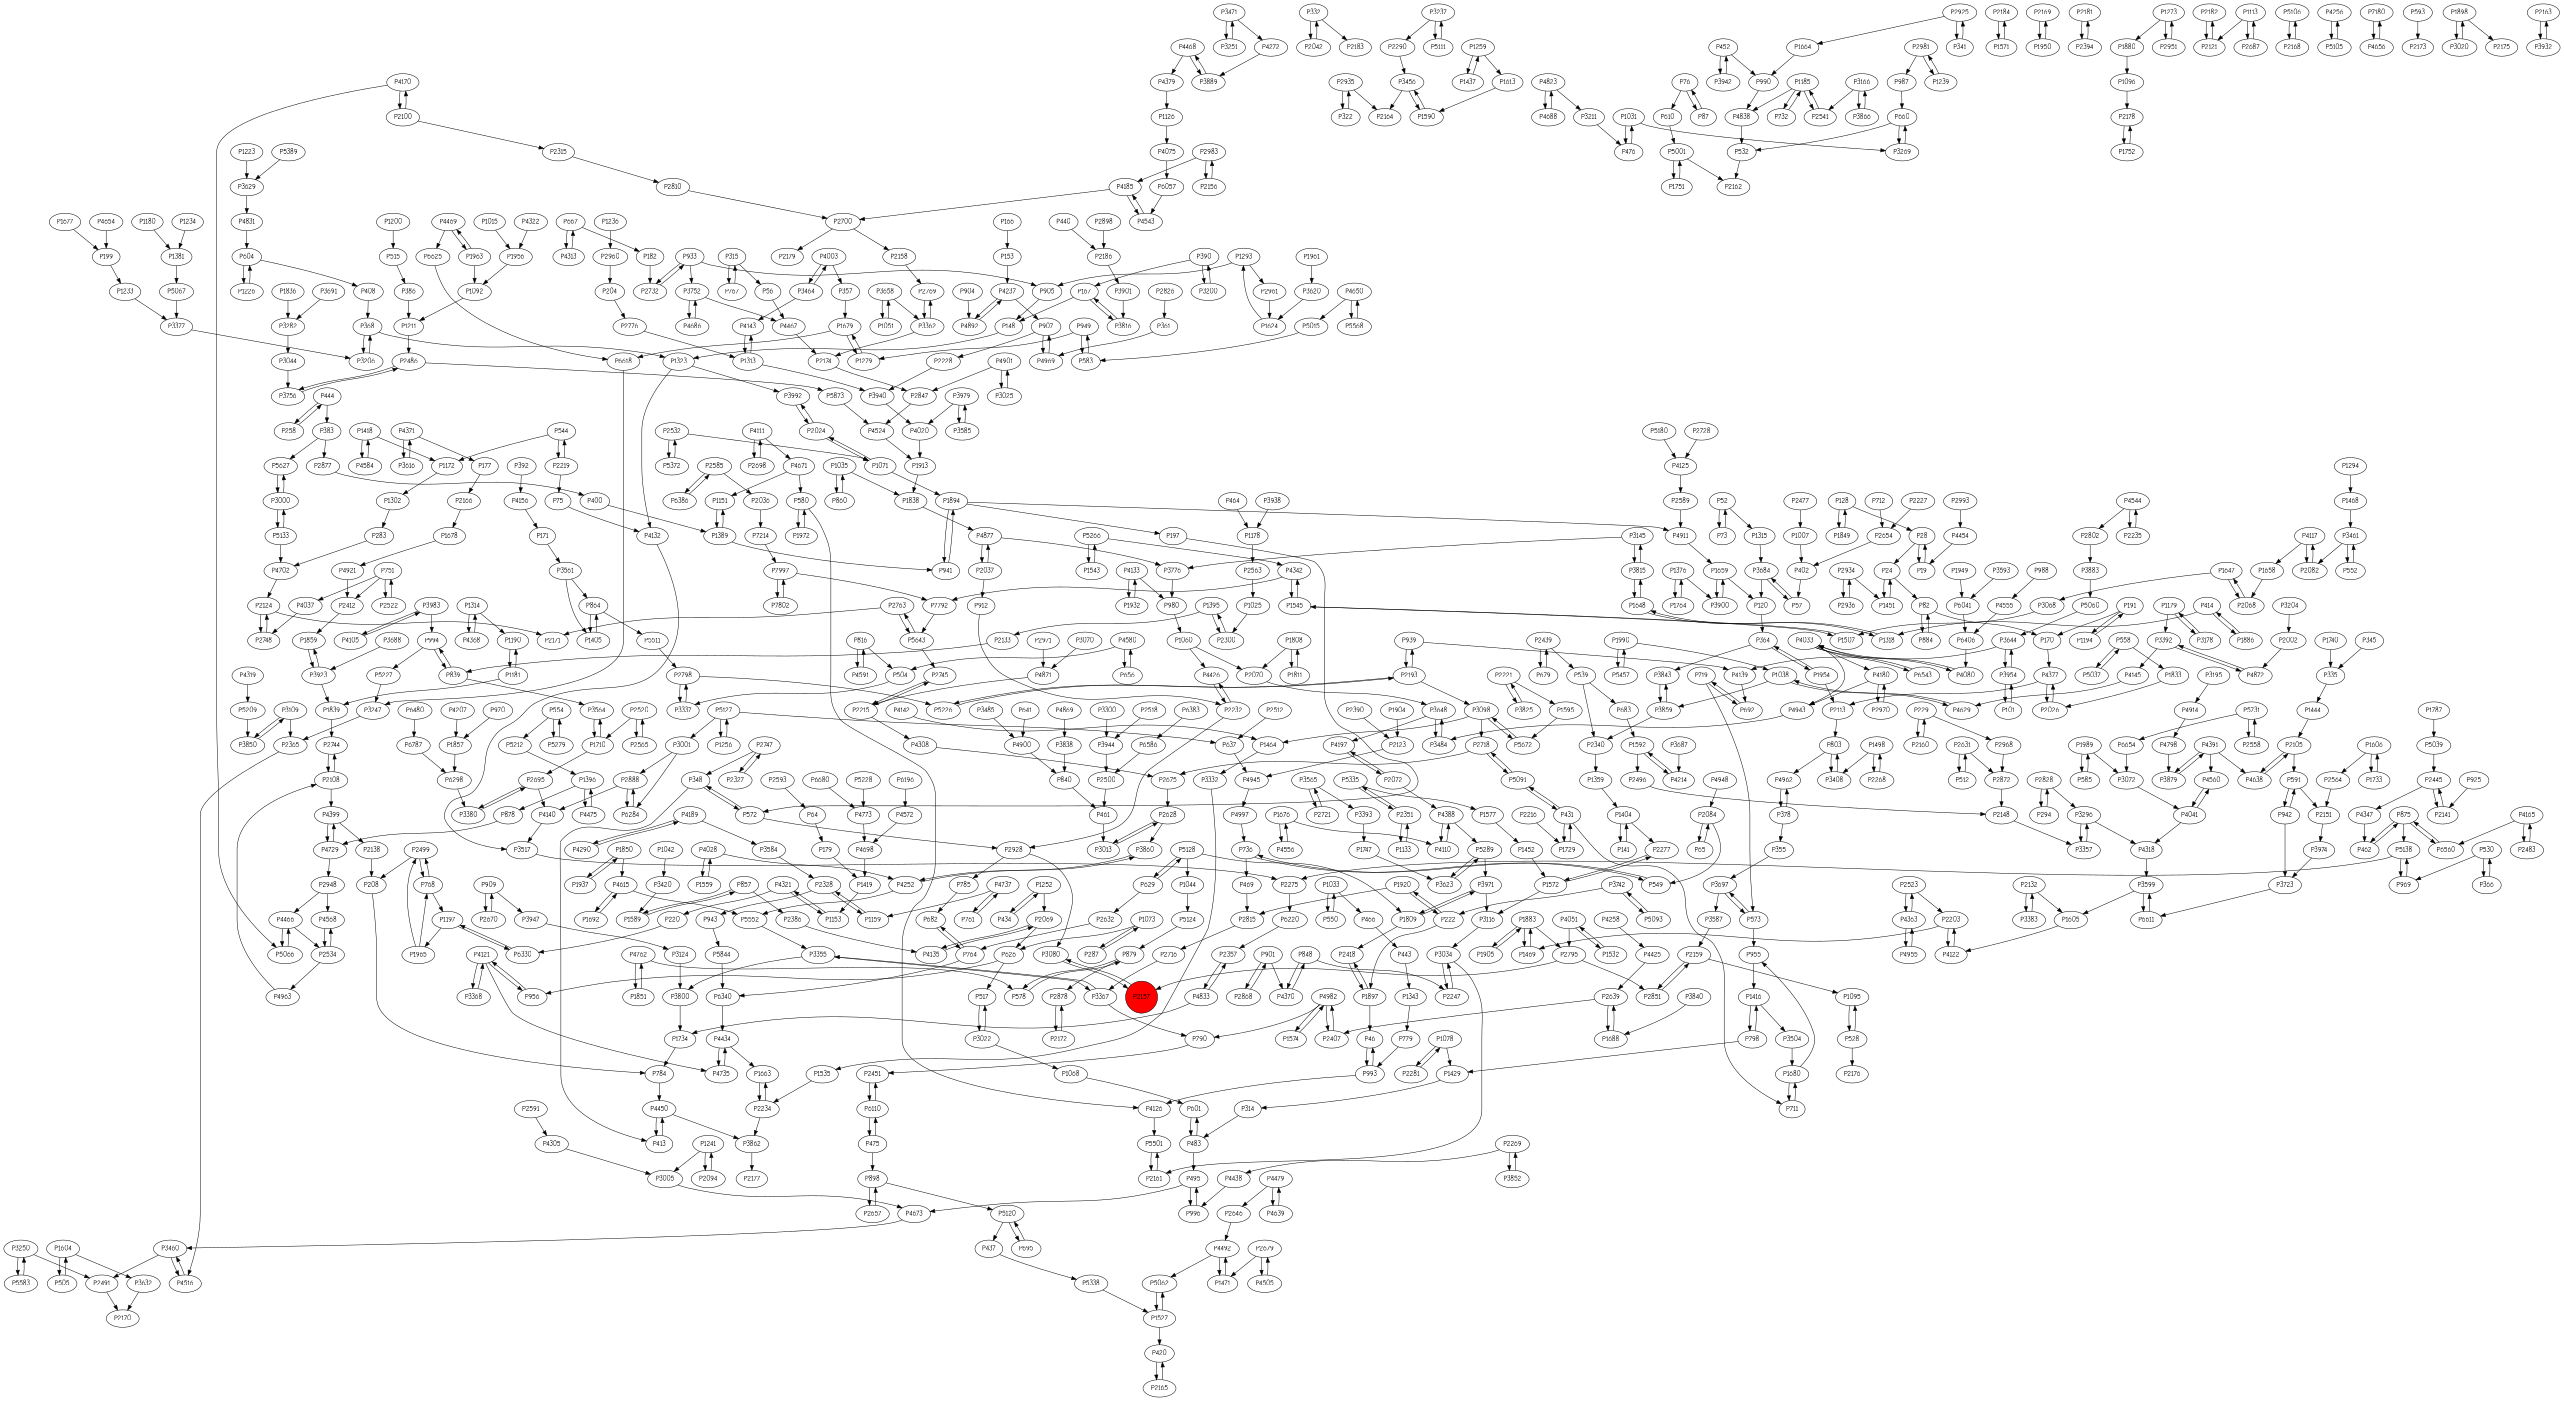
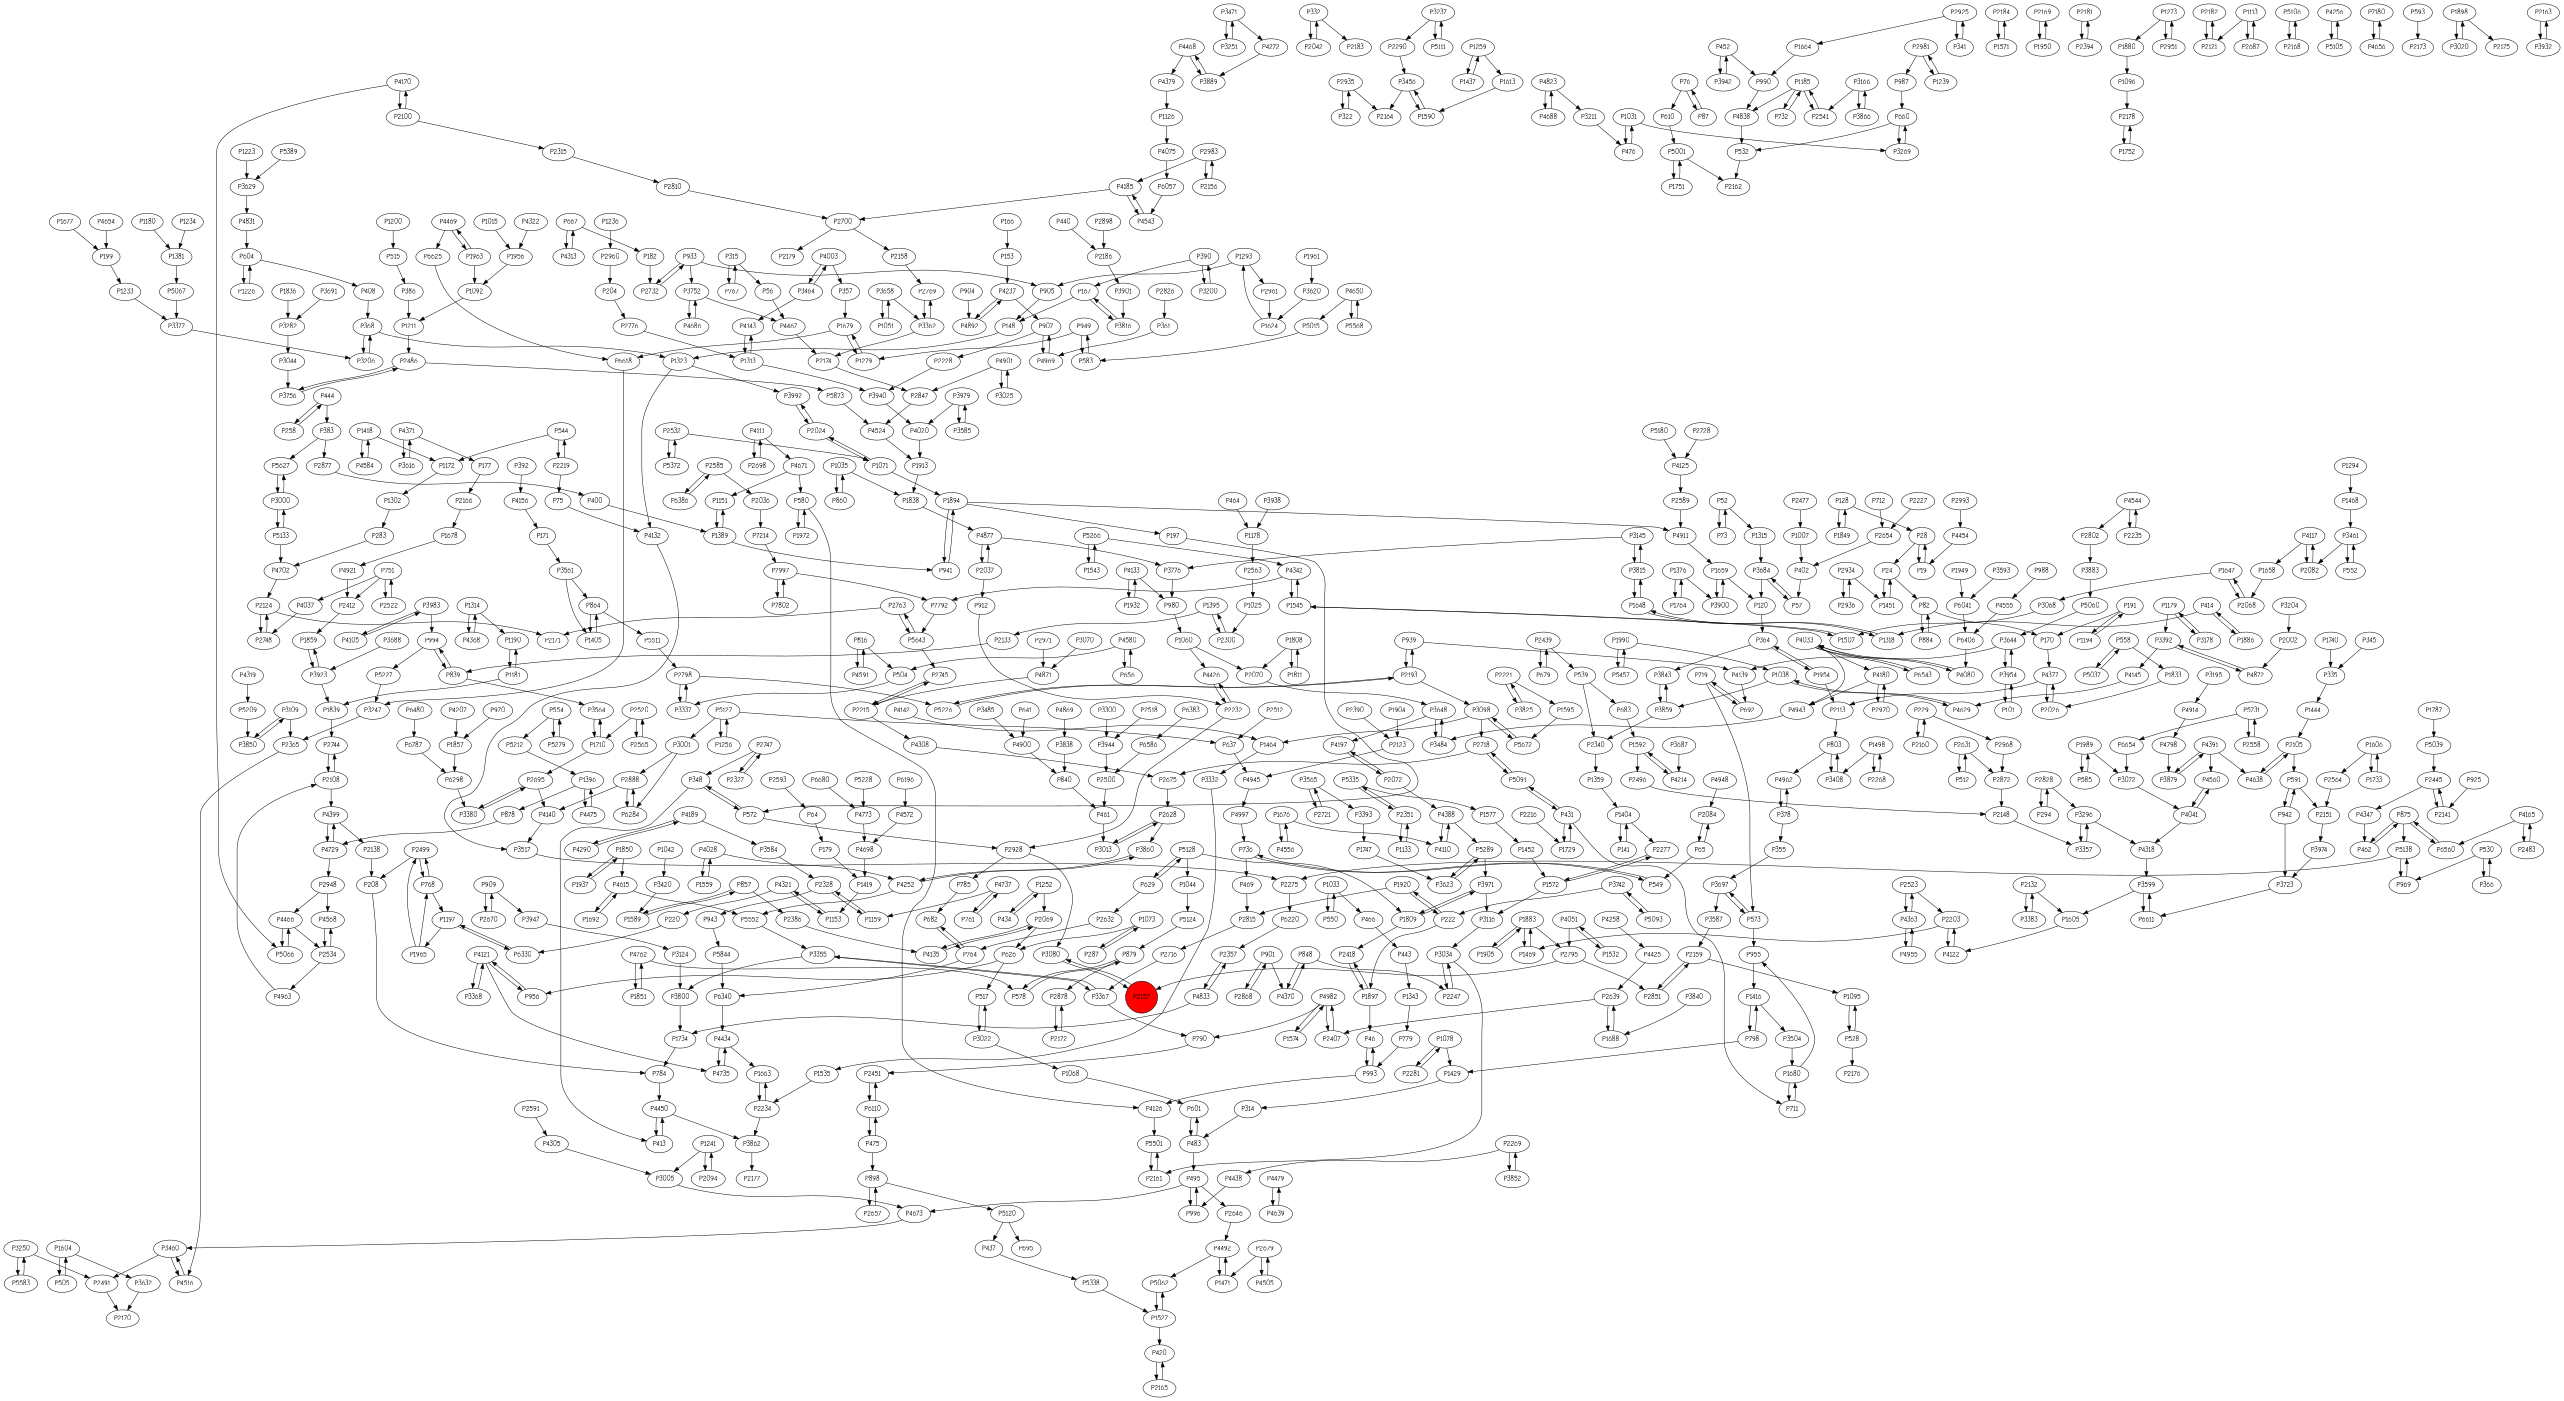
edge "P2084" -> "P549": now "P65" -> "P549"
edge "P4479" -> "P2646": now "P495" -> "P2646"
edge "P695" -> "P5120": removed
